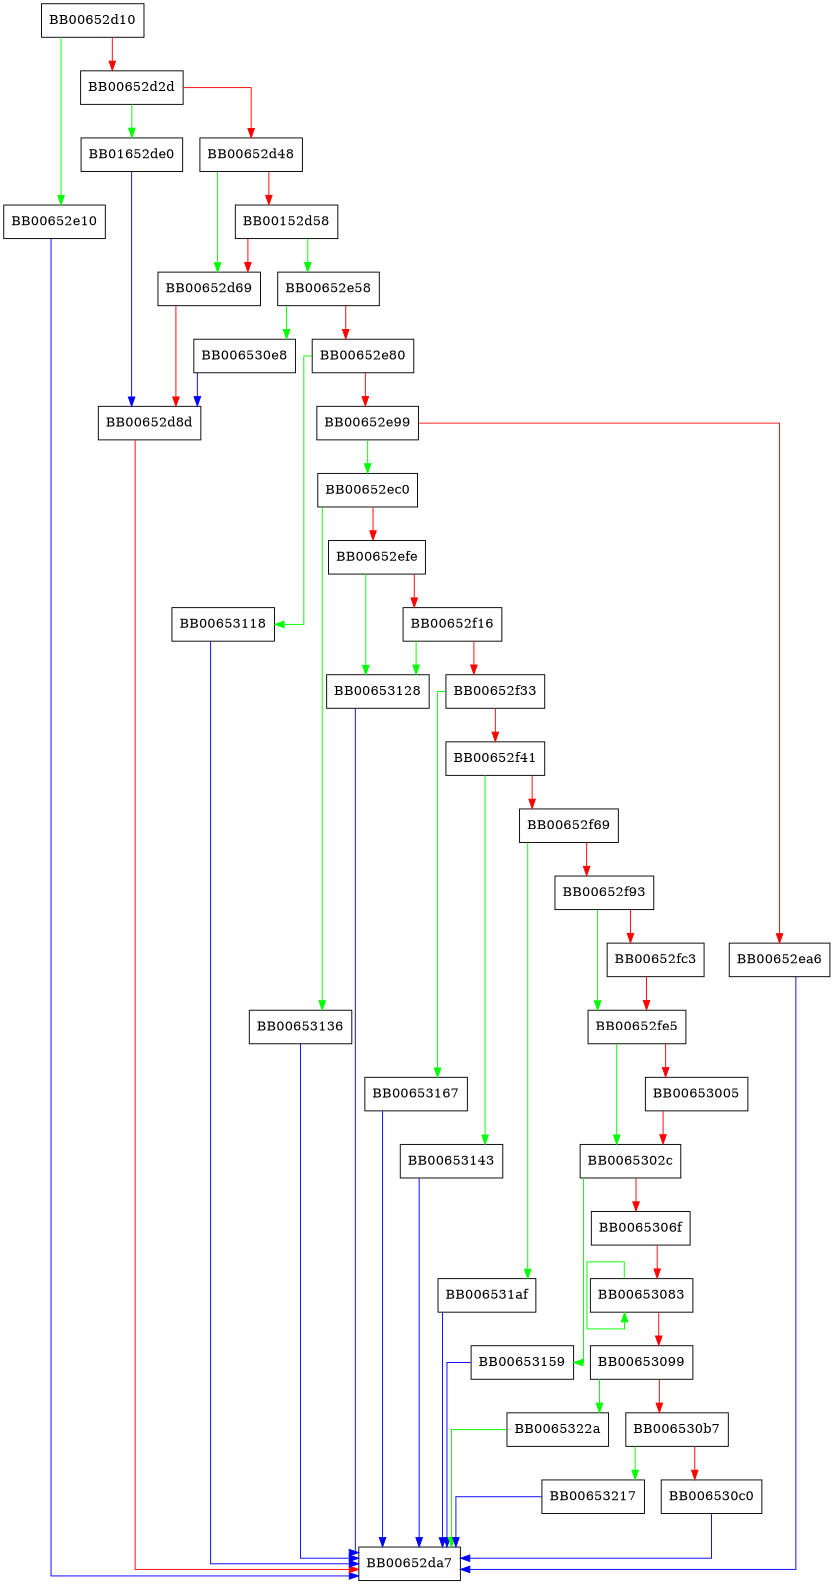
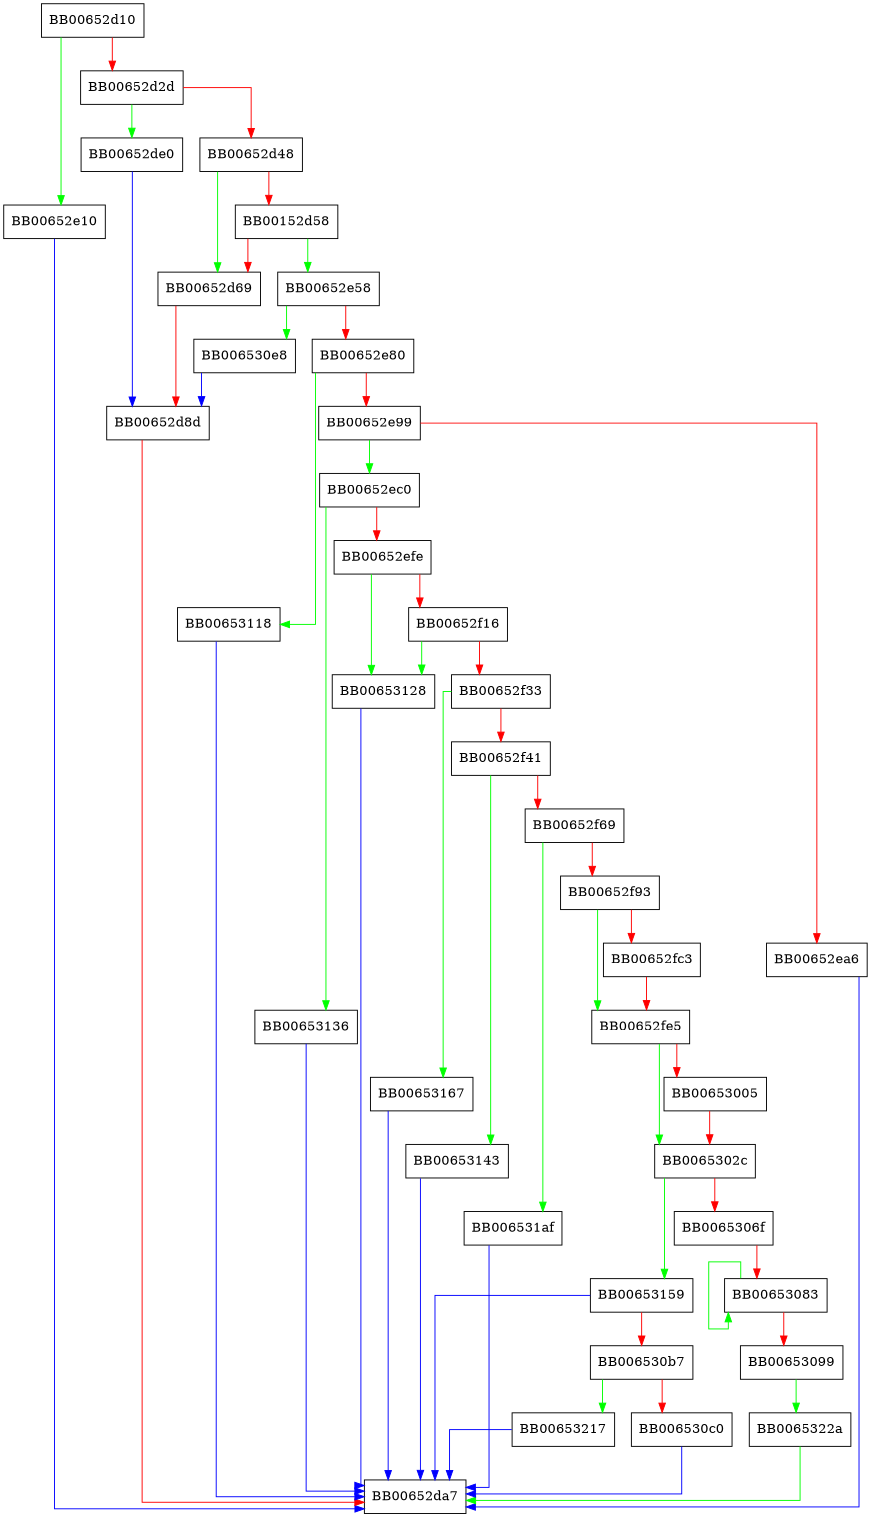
node "BB01652de0": label "BB01652de0" -> "BB00652de0"
edge "BB00653099" -> "BB006530b7": now "BB00653159" -> "BB006530b7"
